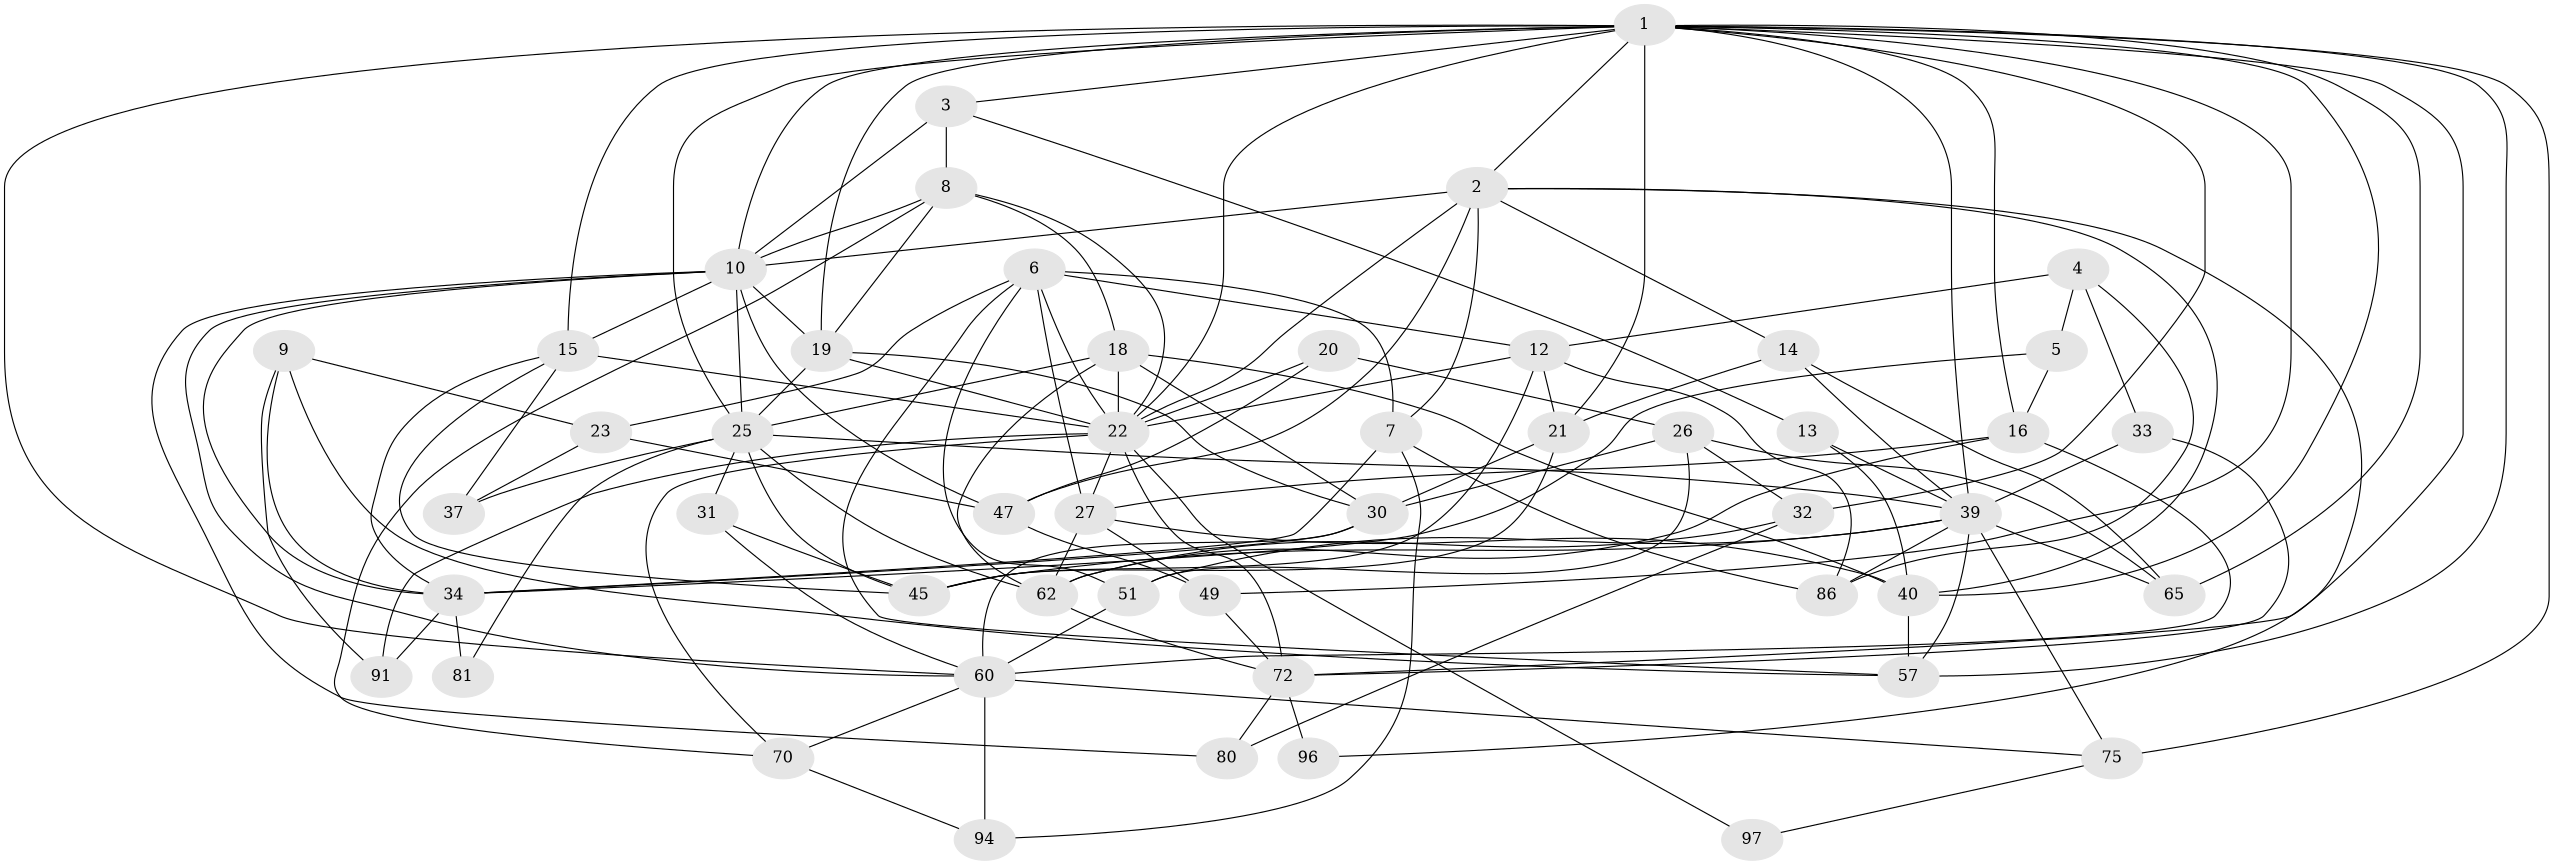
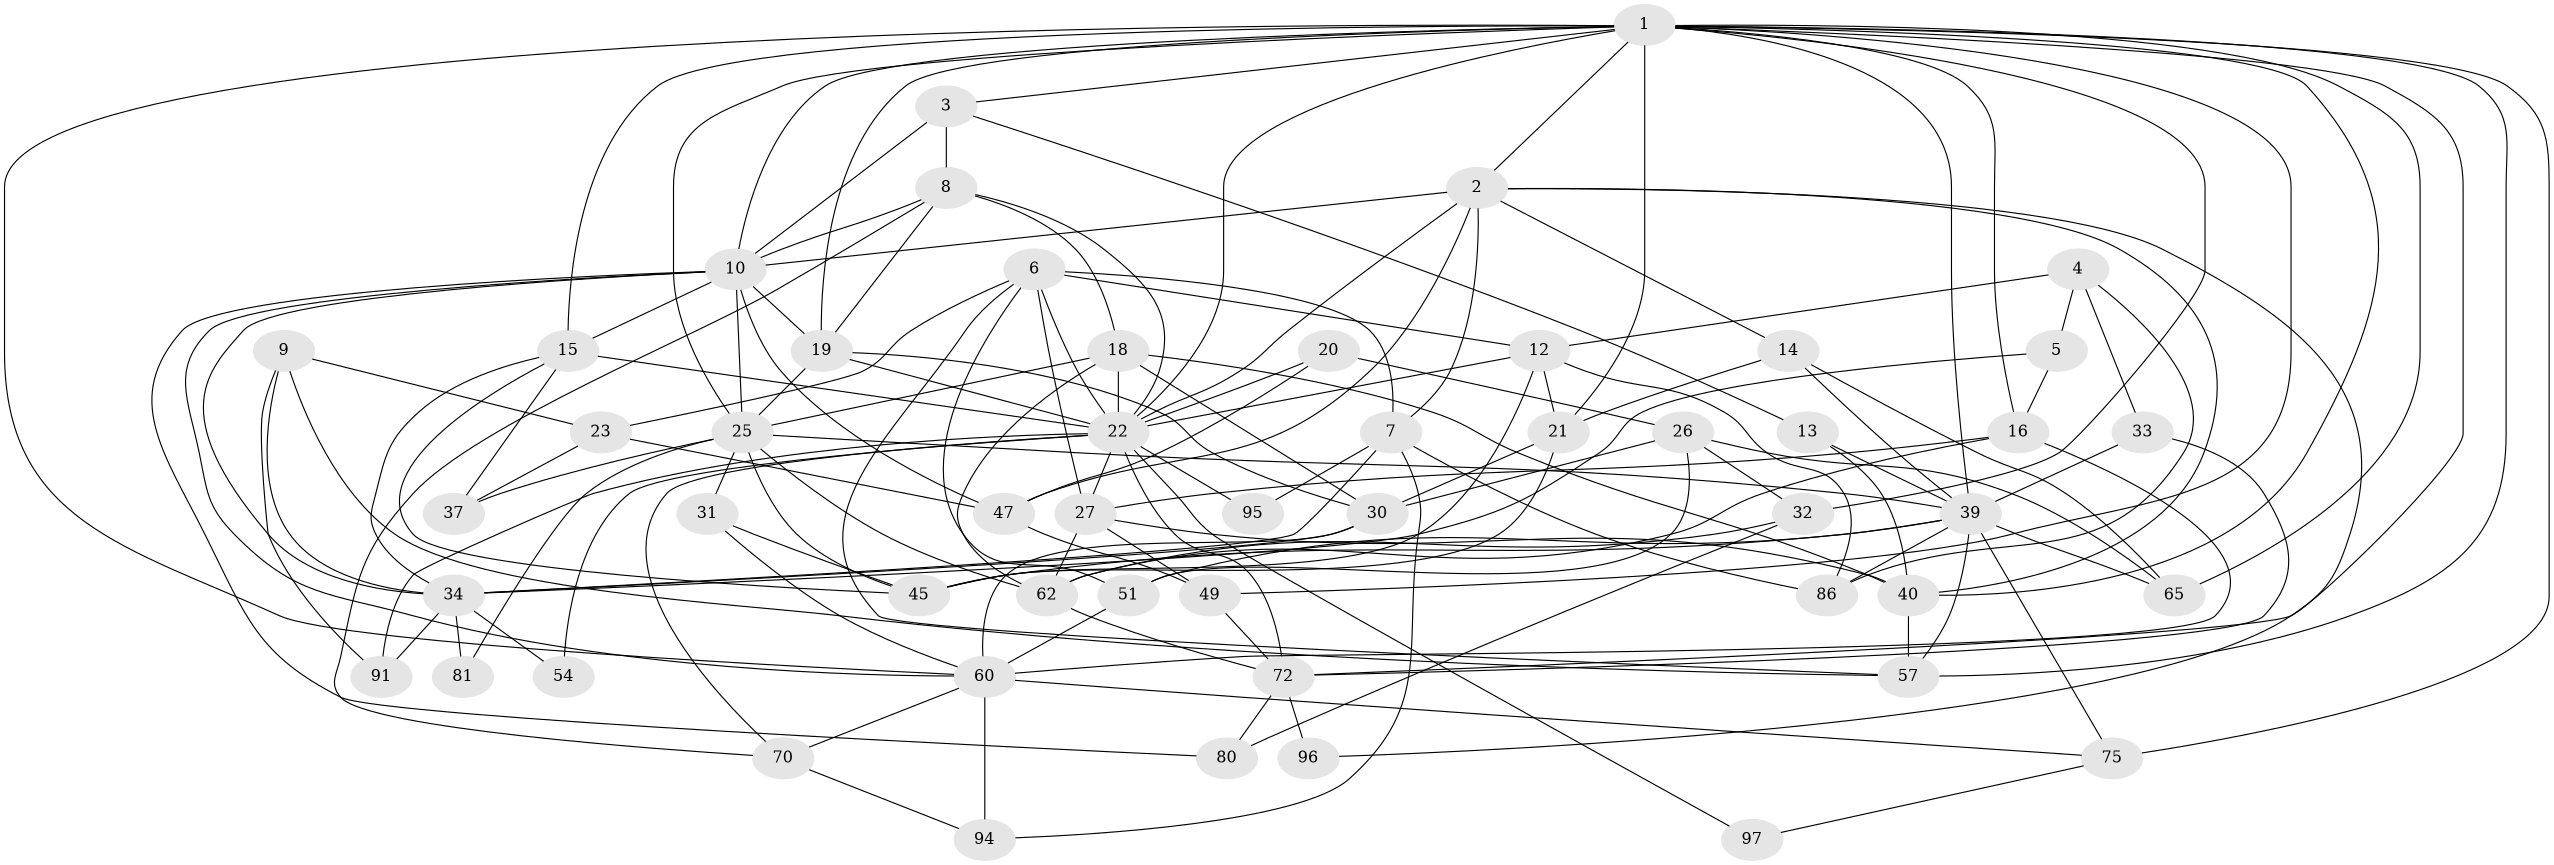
node "95": added
node "54": added
